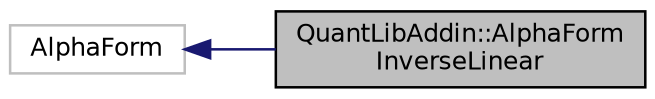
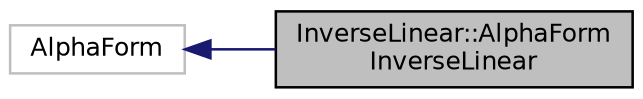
node "QuantLibAddin::AlphaForm InverseLinear": label "QuantLibAddin::AlphaForm InverseLinear" -> "InverseLinear::AlphaForm InverseLinear"
